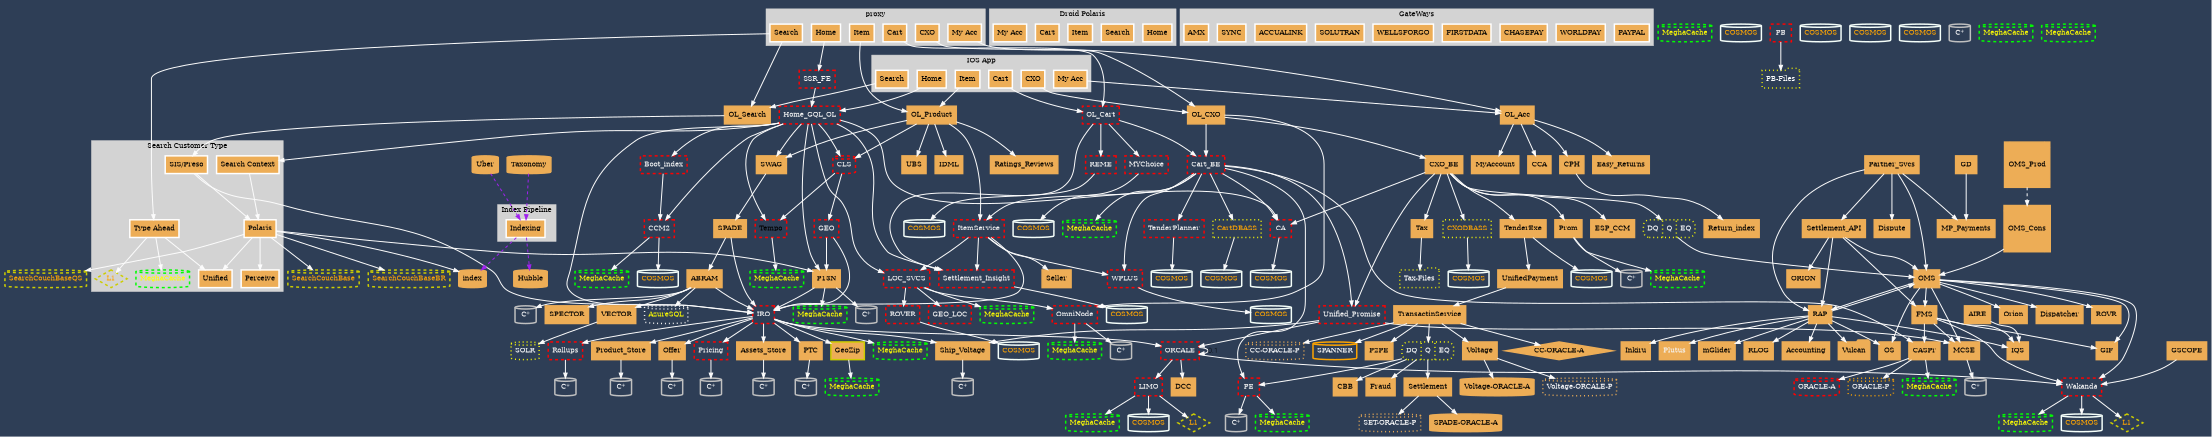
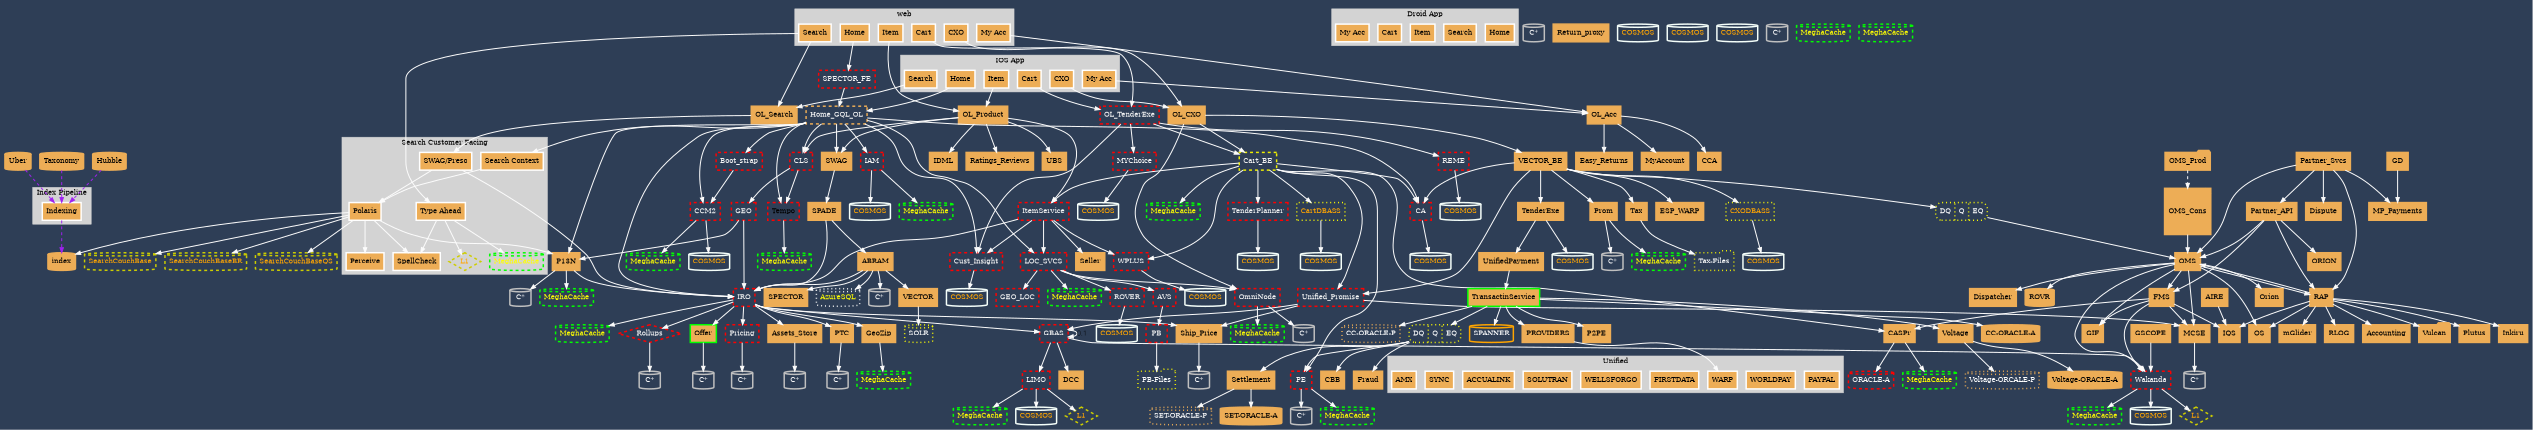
cluster "proxy": label "proxy" -> "web"
cluster "Droid Polaris": label "Droid Polaris" -> "Droid App"
cluster "GateWays": label "GateWays" -> "Unified"
node "CHASEPAY": label "CHASEPAY" -> "WARP"
node "SSR_FE": label "SSR_FE" -> "SPECTOR_FE"
node "Home_GQL_OL": color red -> #edad56
node "OL_Cart": label "OL_Cart" -> "OL_TenderExe"
cluster "Search Customer Type": label "Search Customer Type" -> "Search Customer Facing"
node "IAM": added
node "SIS/Preso": label "SIS/Preso" -> "SWAG/Preso"
node "Boot_index": label "Boot_index" -> "Boot_strap"
node "CLS": shape cylinder -> box
node "Cart_BE": color red -> yellow2
node "CXO_BE": label "CXO_BE" -> "VECTOR_BE"
node "CPH": removed
node "OMS_Prod": shape Msquare -> folder
node "ESP_CCM": label "ESP_CCM" -> "ESP_WARP"
node "Return_index": label "Return_index" -> "Return_proxy"
node "Settlement_API": label "Settlement_API" -> "Partner_API"
edge "Indexing" -> "Hubble": reversed
node "Unified": label "Unified" -> "SpellCheck"
node "Settlement_Insight": label "Settlement_Insight" -> "Cust_Insight"
node "AVS": added
node "TransactinService": color #edad56 -> green
node "ROVR": shape box -> cylinder
node "PROVIDERS": added
node "Rollups": shape box -> diamond
node "Product_Store": removed
node "Offer": color #edad56 -> green
node "GeoZip": color yellow3 -> #edad56
node "Ship_Voltage": label "Ship_Voltage" -> "Ship_Price"
node "ORCALE": label "ORCALE" -> "GBAS"
node "CC-ORACLE-A": shape diamond -> cylinder
node "Plutus": fontcolor whitesmoke -> black
node "ORACLE-P": removed
node "SPADE-ORACLE-A": label "SPADE-ORACLE-A" -> "SET-ORACLE-A"
